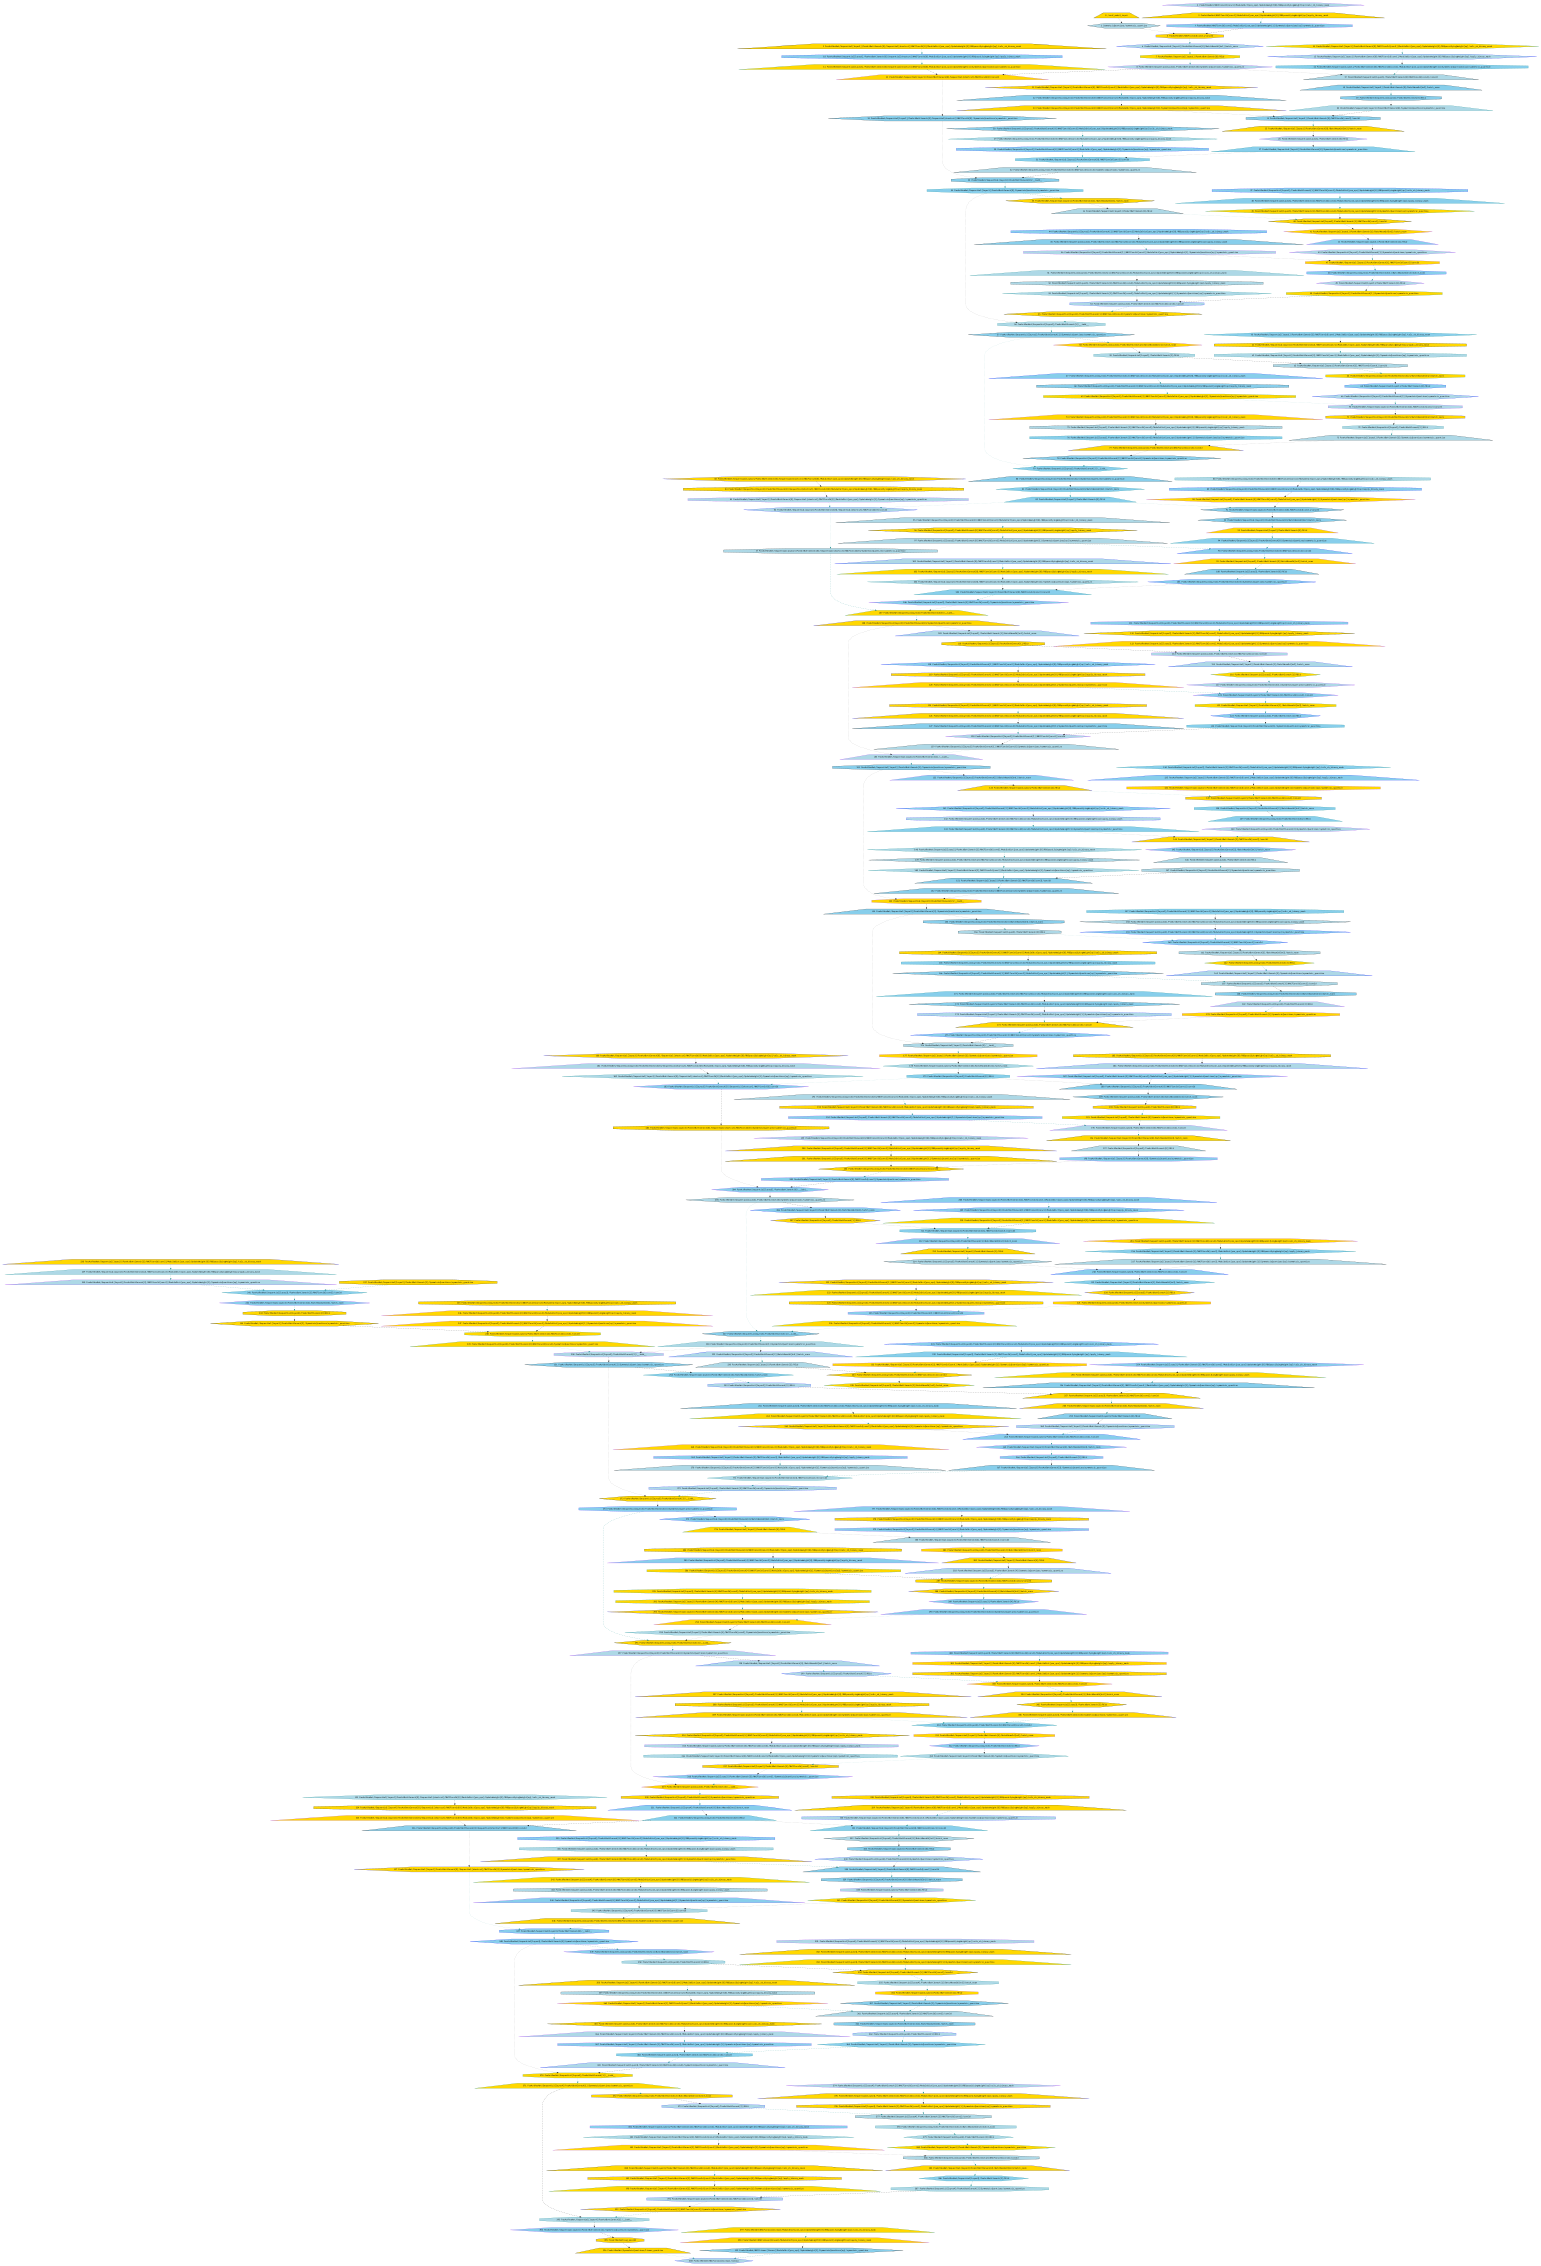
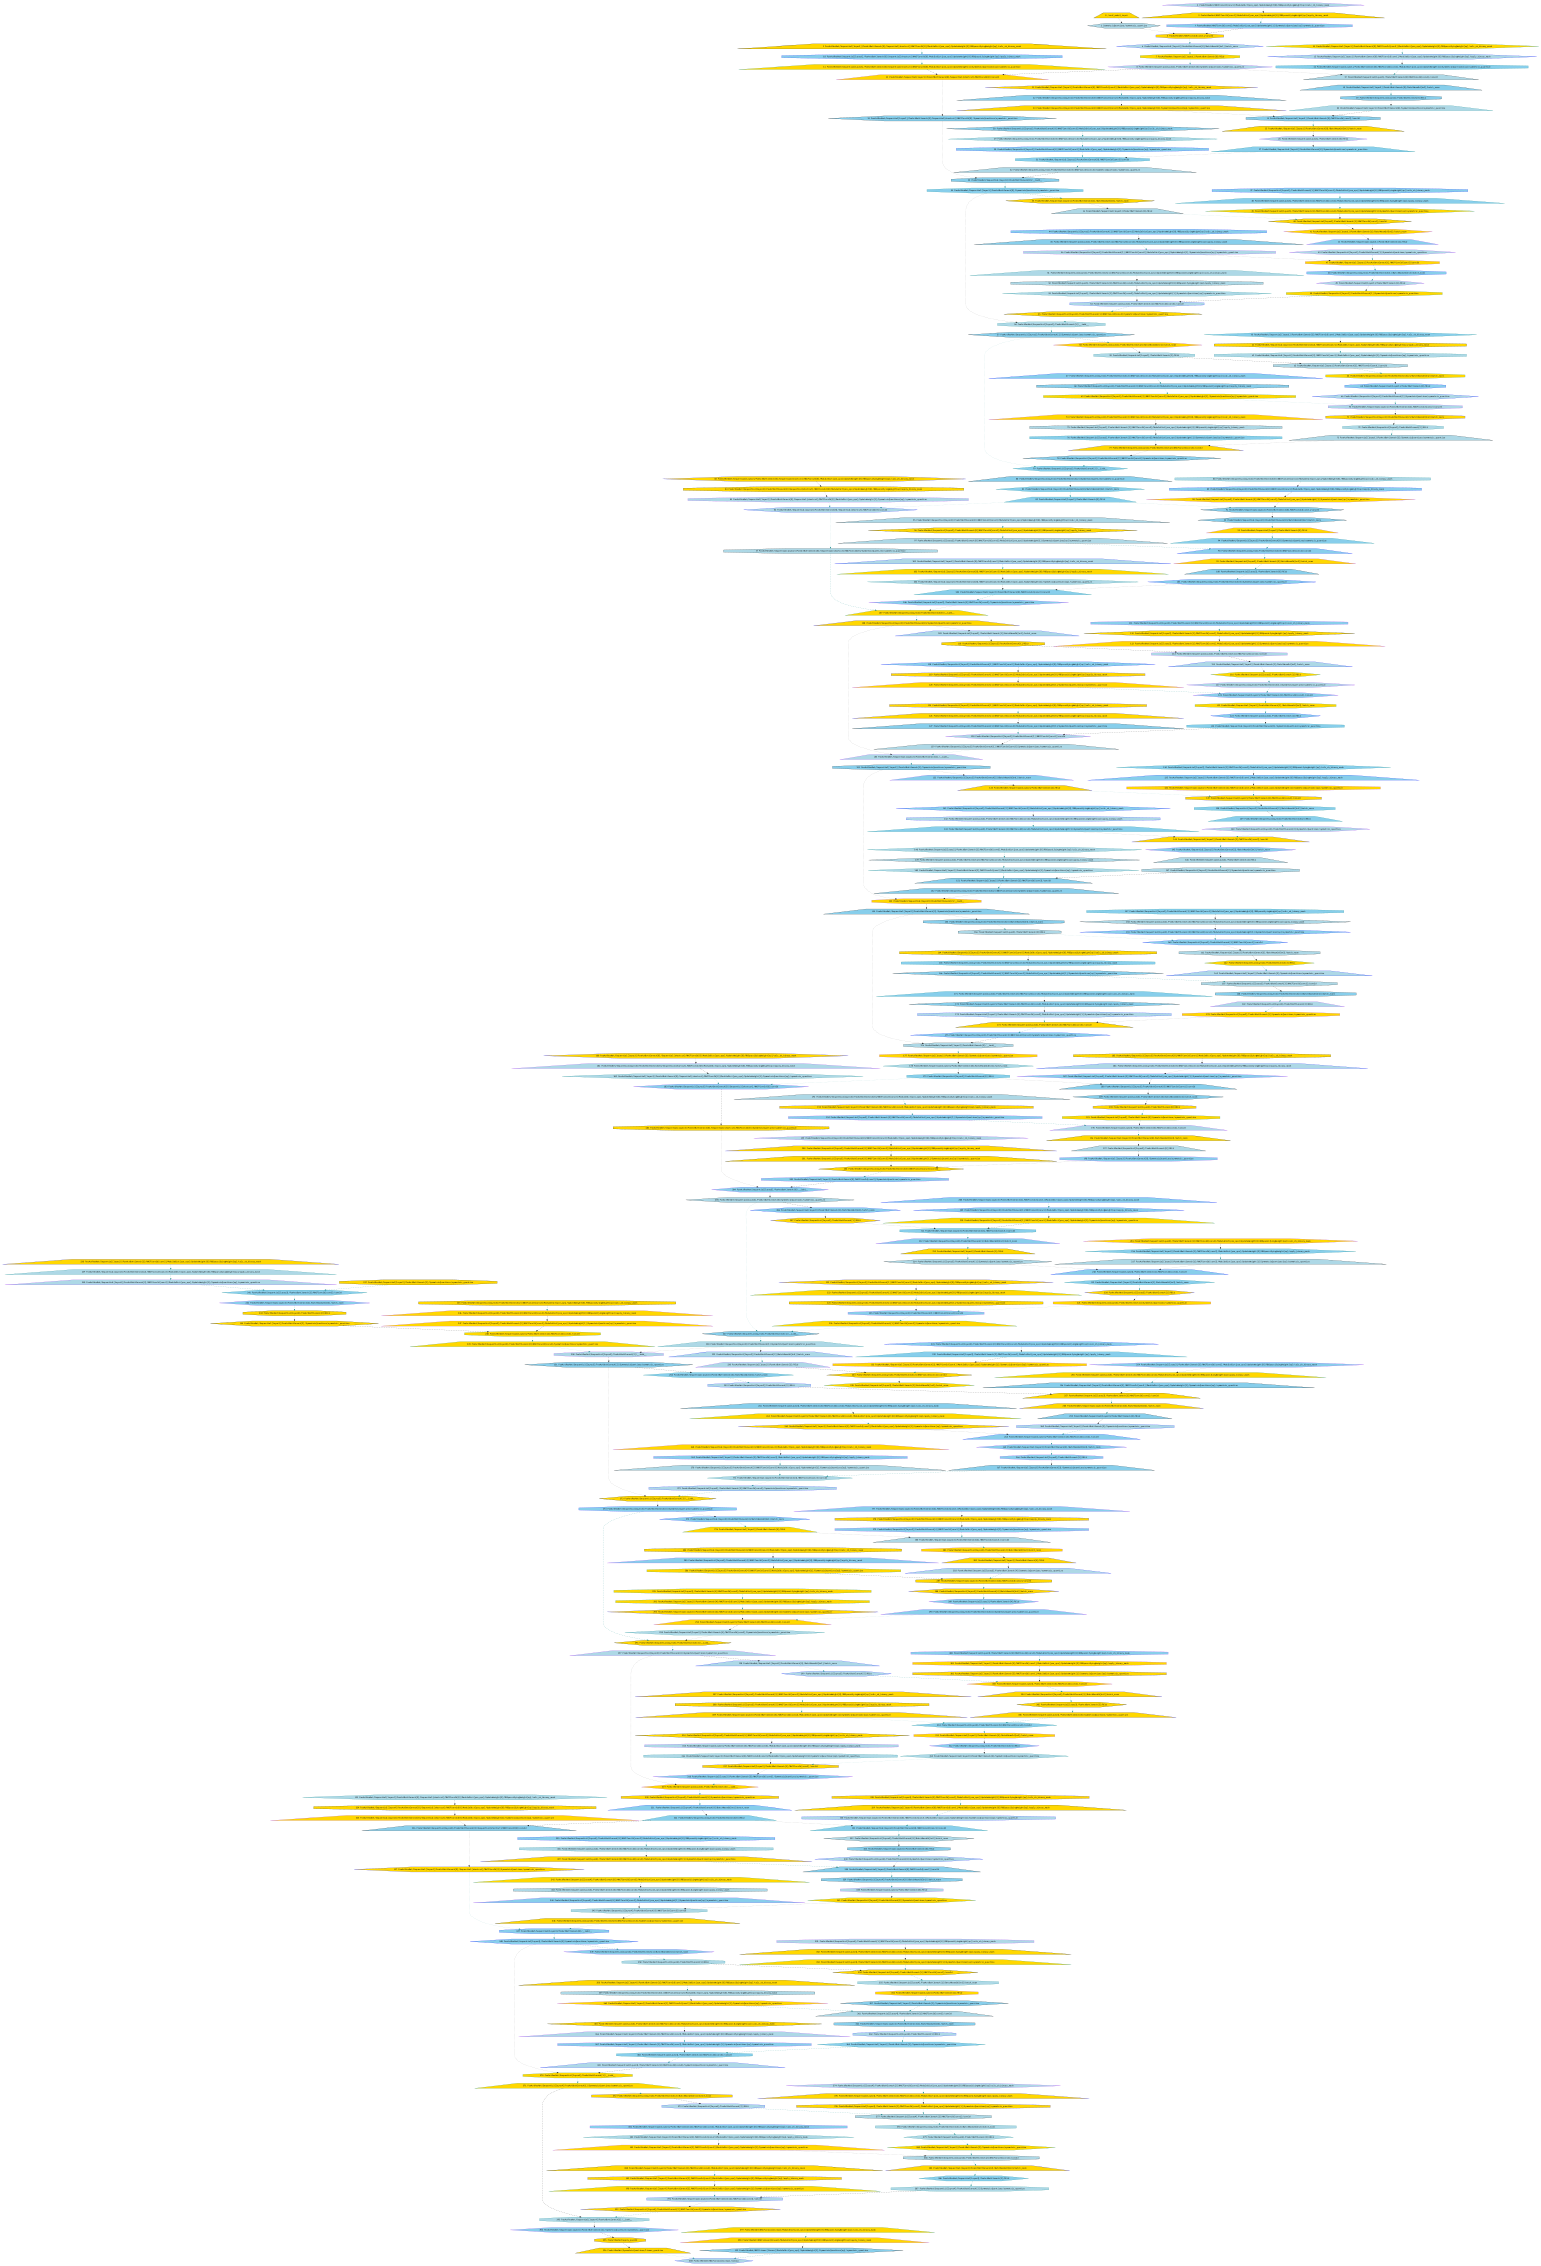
node "230 PreActResNet/Sequential[layer3]/PreActBottleneck[2]/RELU": color black -> purple
node "395 PreActResNet/avg_pool2d": label "395 PreActResNet/avg_pool2d" -> "395 PreActResNet/apply_pool2d"
